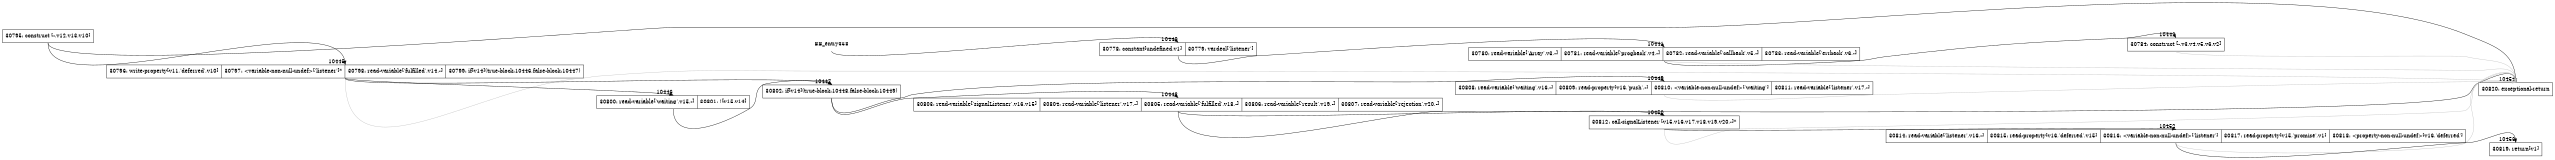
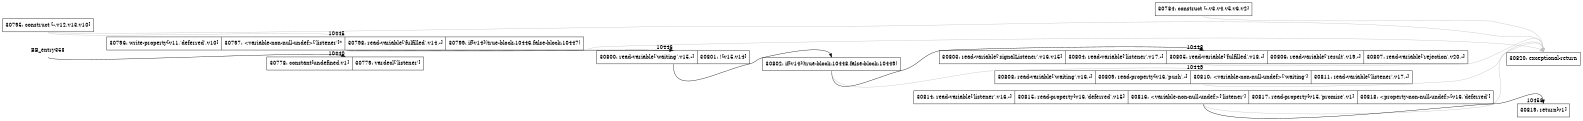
edge "30795: construct [-,v12,v13,v10]" -> "30820: exceptional-return": color black -> gray
node "30780: read-variable['Array',v3,-]": removed
edge "30795: construct [-,v12,v13,v10]" -> "30796: write-property[v11,'deferred',v10]": color black -> gray
edge "30796: write-property[v11,'deferred',v10]" -> "30802: if[v14](true-block:10448,false-block:10449)": removed
edge "30802: if[v14](true-block:10448,false-block:10449)" -> "30808: read-variable['waiting',v16,-]": color black -> gray
edge "30803: read-variable['signalListener',v16,v15]" -> "30820: exceptional-return": color black -> gray
node "30812: call-signalListener [v15,v16,v17,v18,v19,v20,-]*": removed
